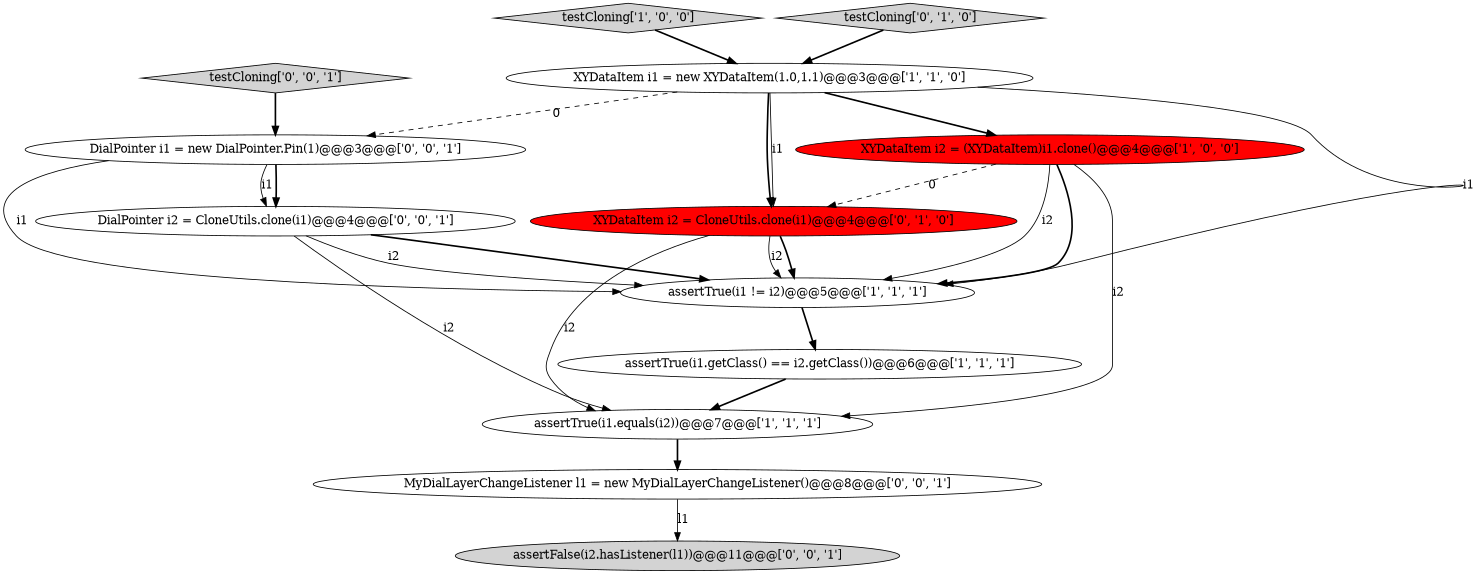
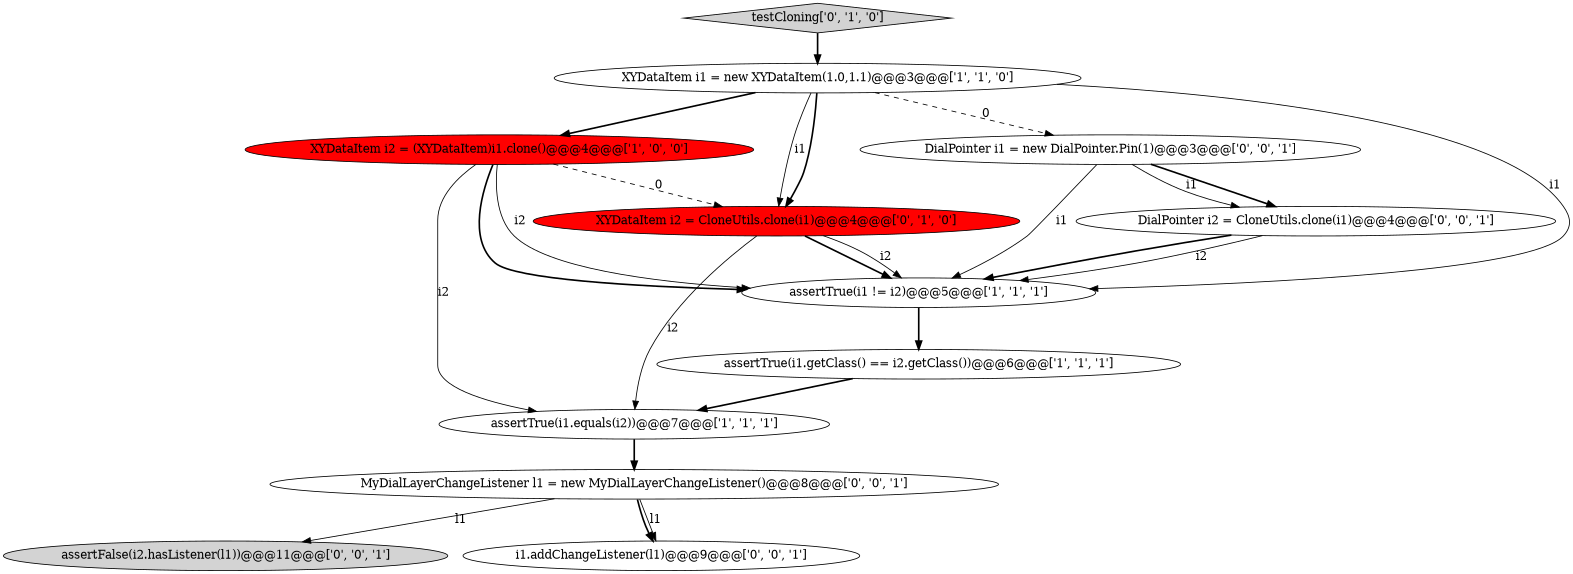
node "testCloning['1', '0', '0']": removed
node "testCloning['0', '0', '1']": removed
edge "DialPointer i2 = CloneUtils.clone(i1)@@@4@@@['0', '0', '1']" -> "assertTrue(i1.equals(i2))@@@7@@@['1', '1', '1']": removed, label "i2"
node "i1.addChangeListener(l1)@@@9@@@['0', '0', '1']": added
